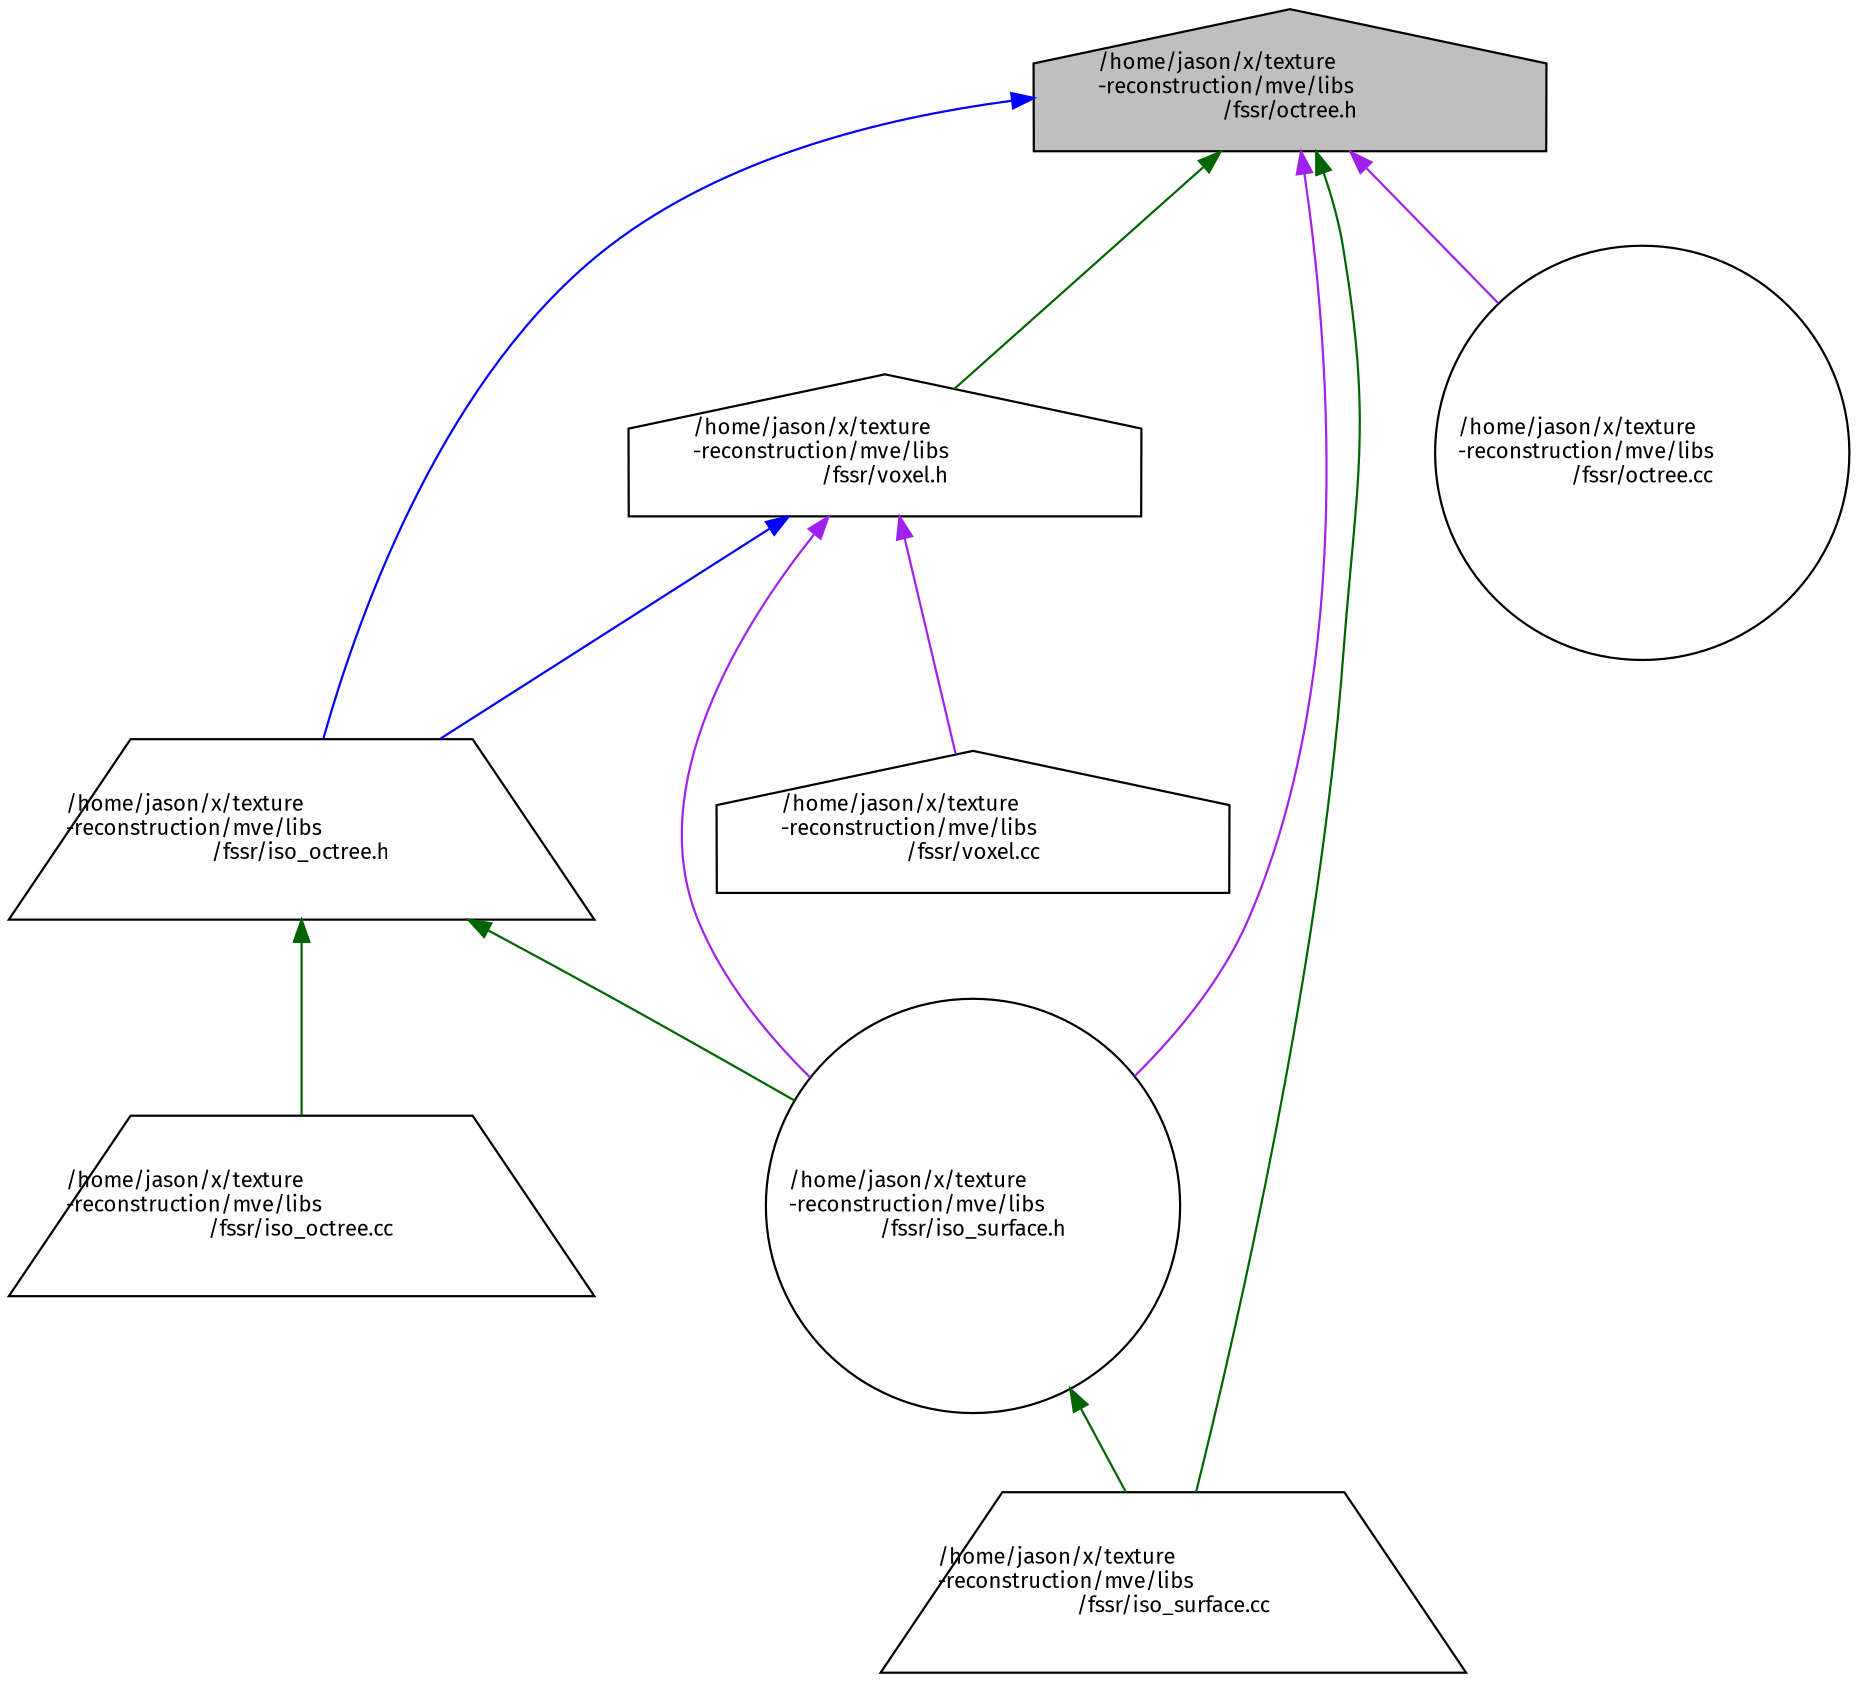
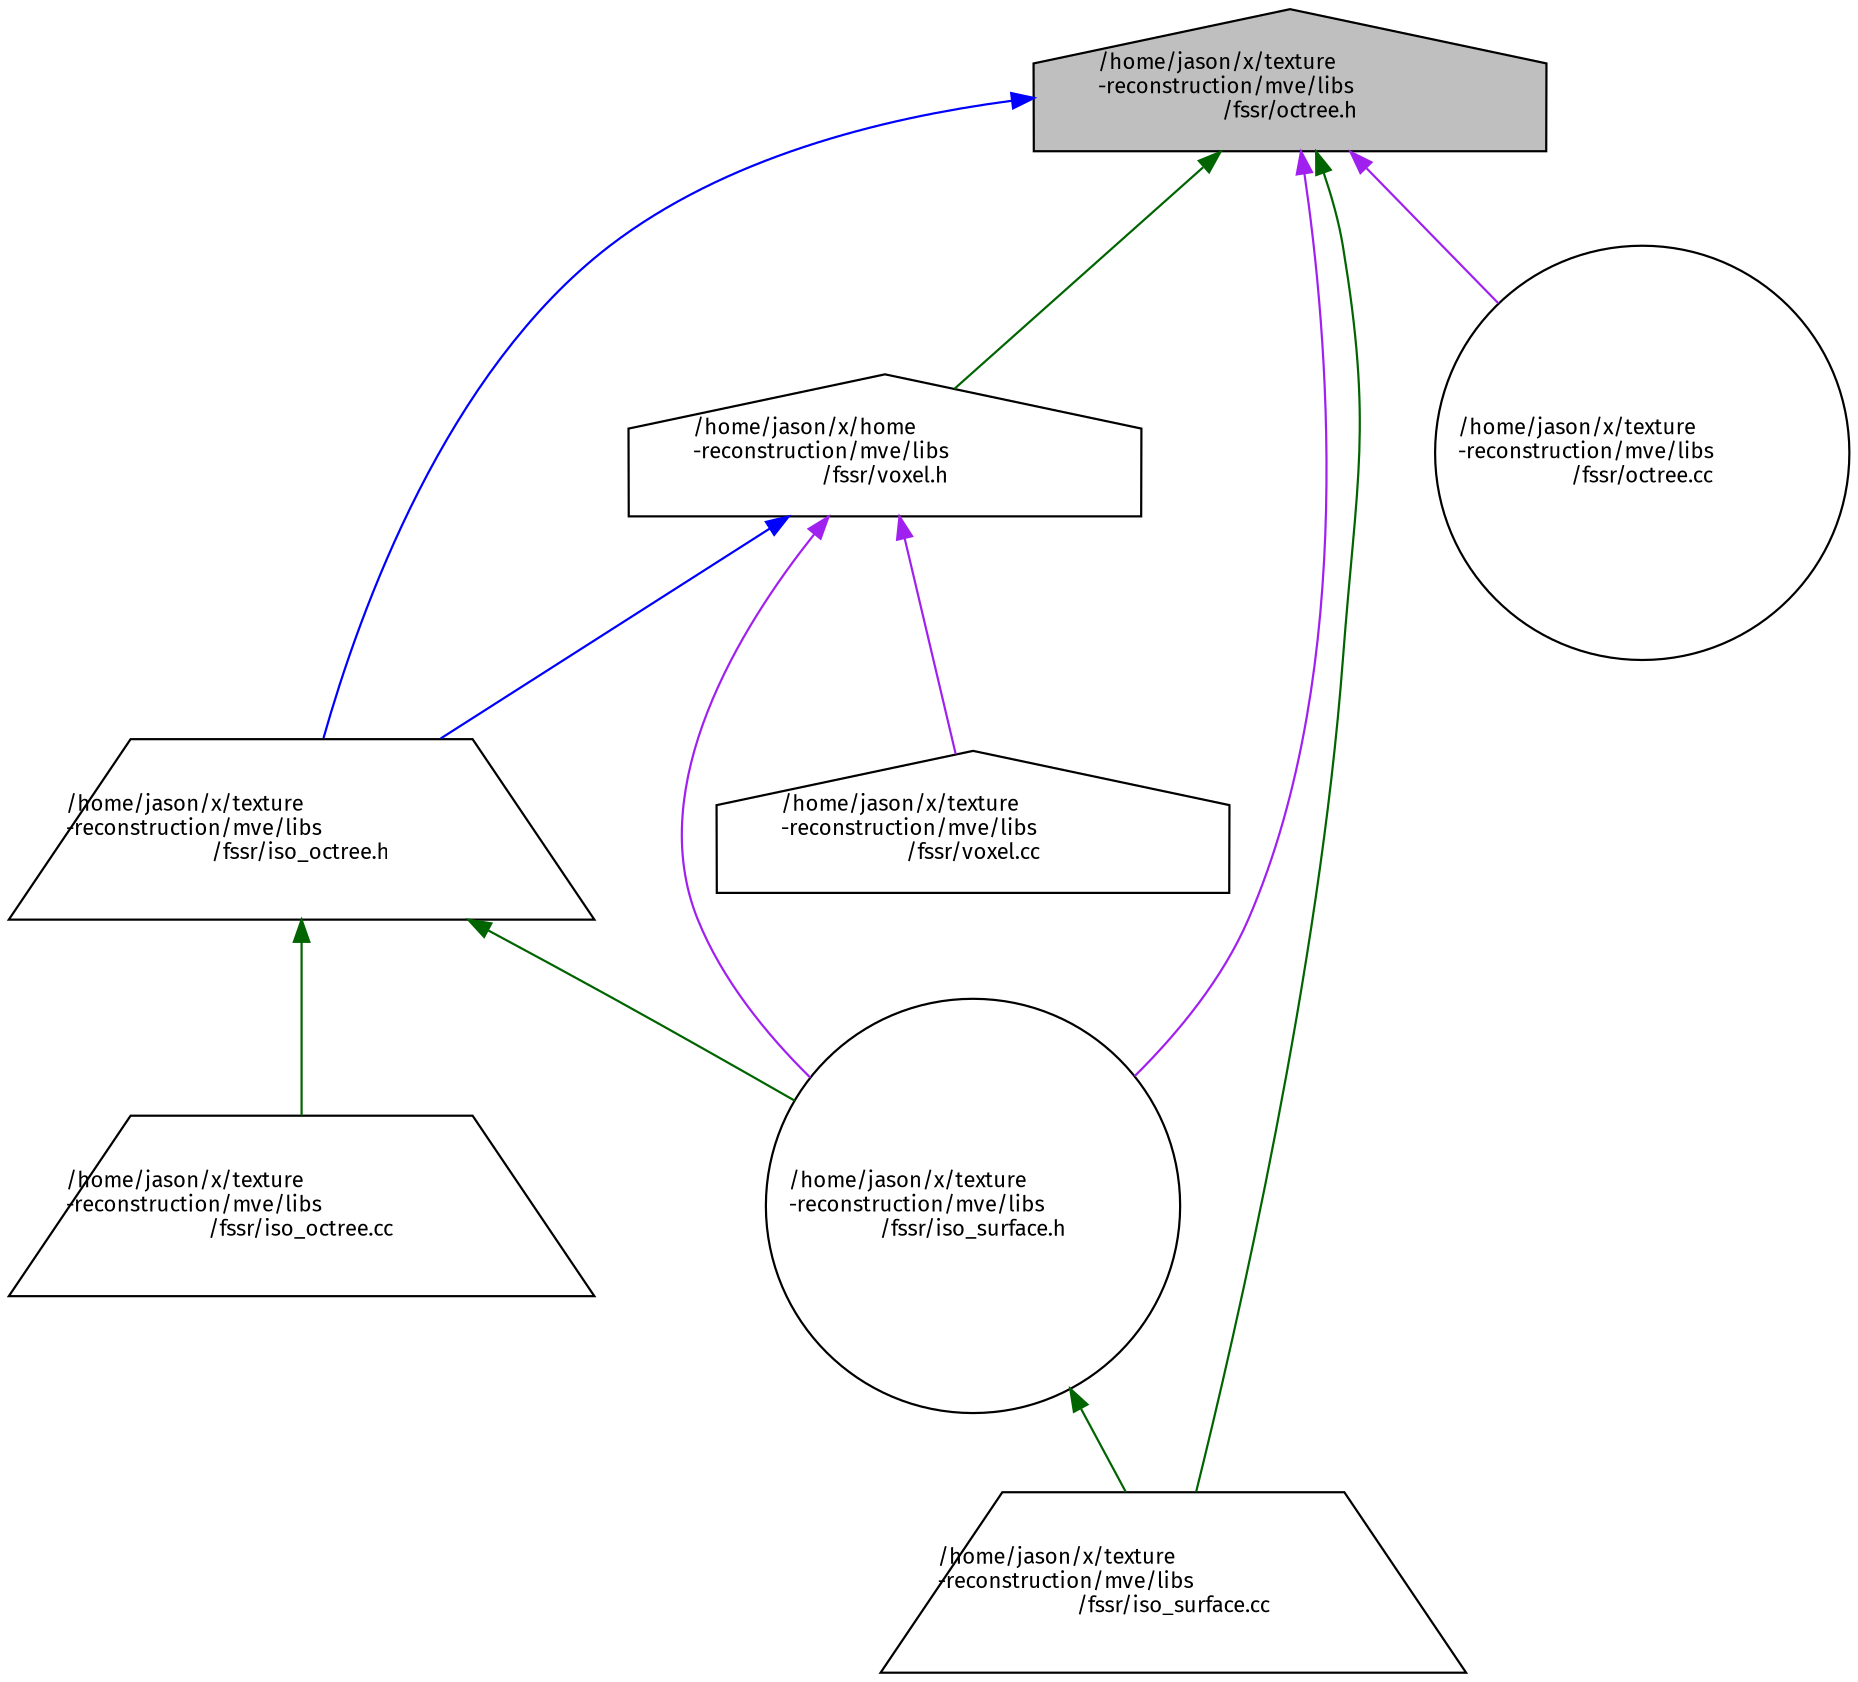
node "/home/jason/x/texture -reconstruction/mve/libs /fssr/voxel.h": label "/home/jason/x/texture -reconstruction/mve/libs /fssr/voxel.h" -> "/home/jason/x/home -reconstruction/mve/libs /fssr/voxel.h"
